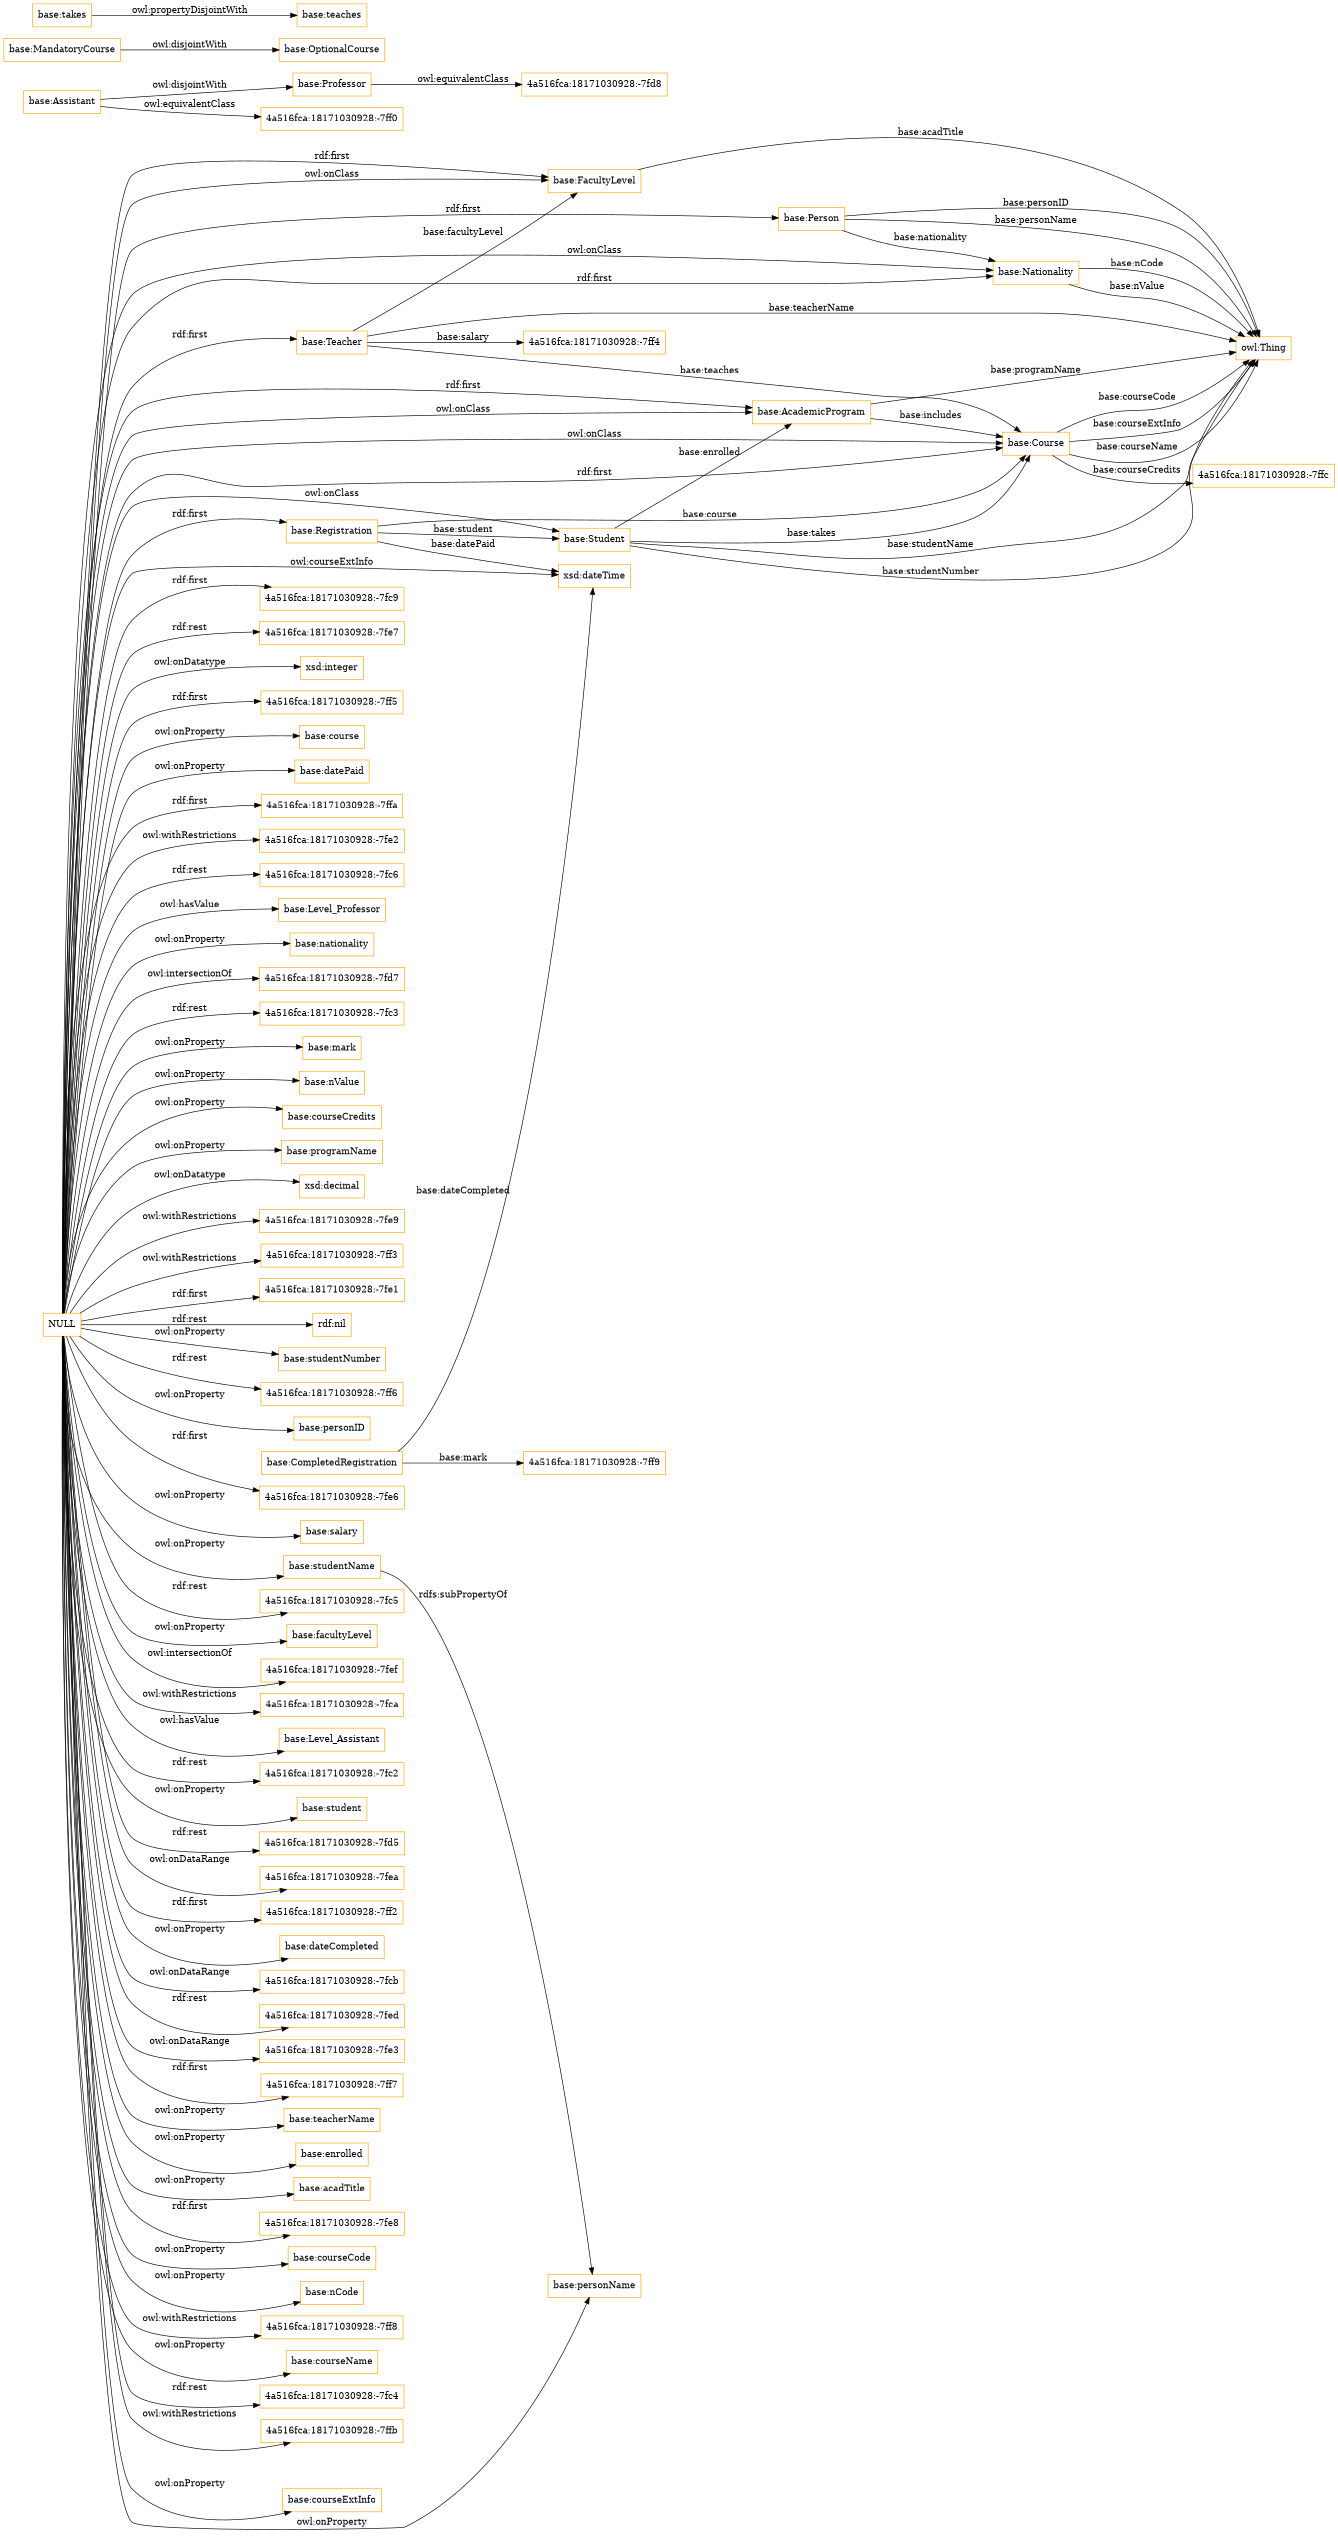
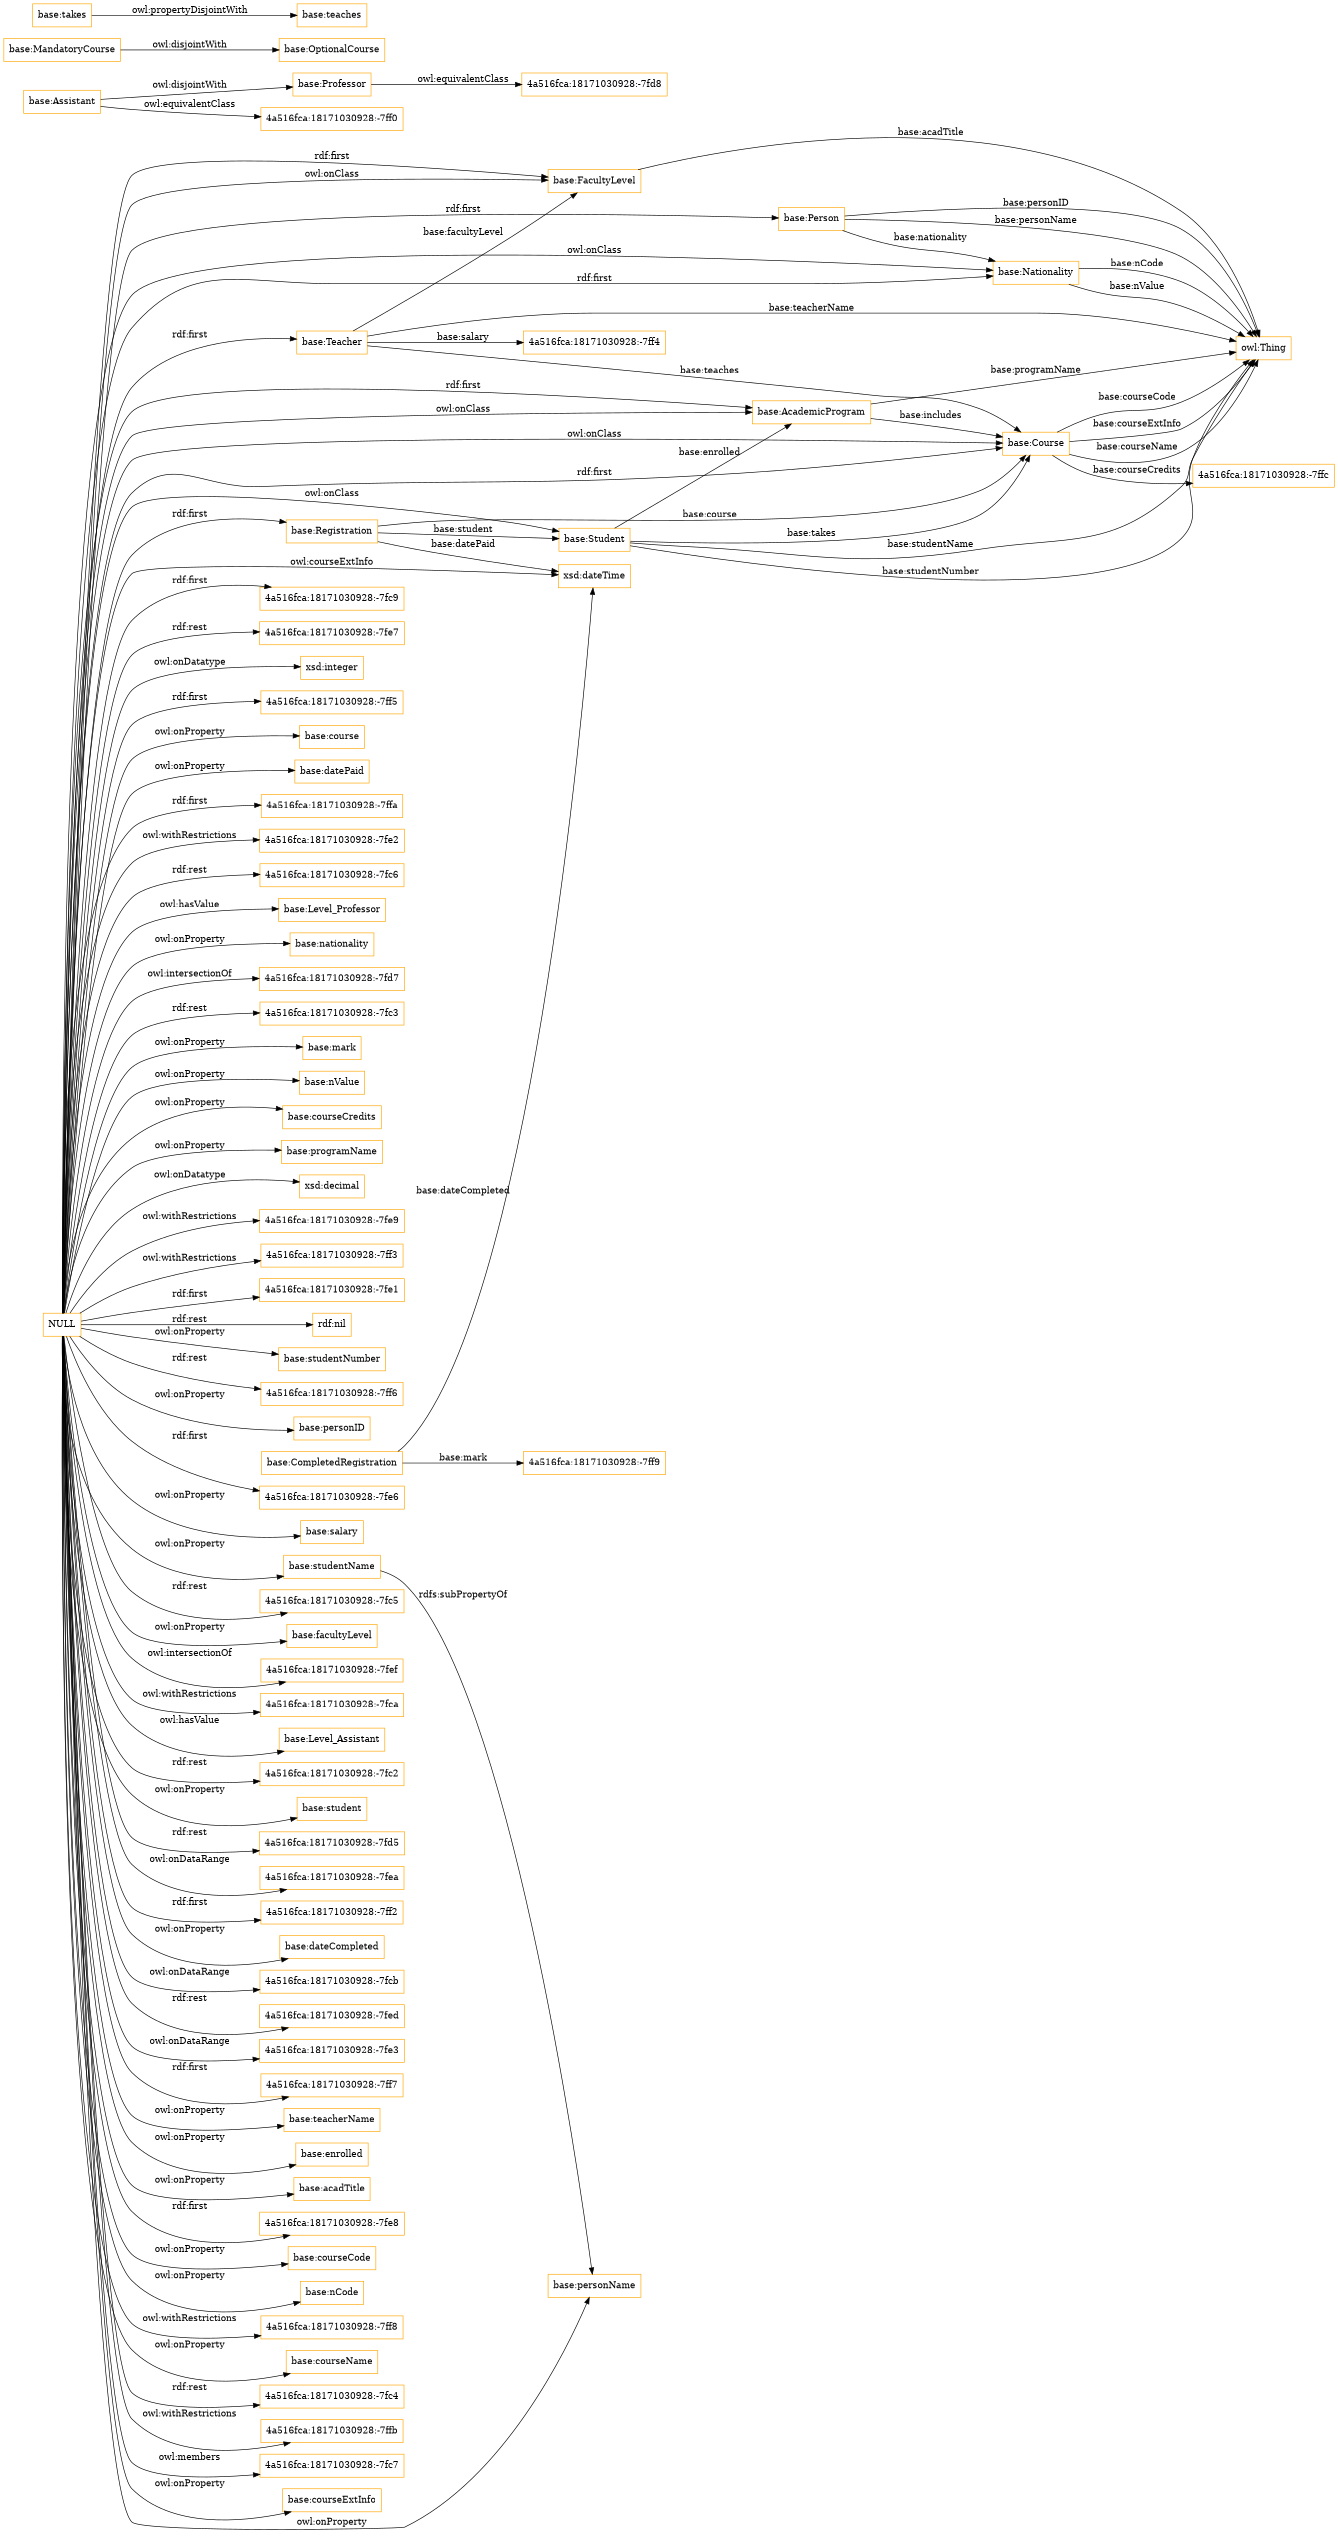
node "4a516fca:18171030928:-7fc7": added
